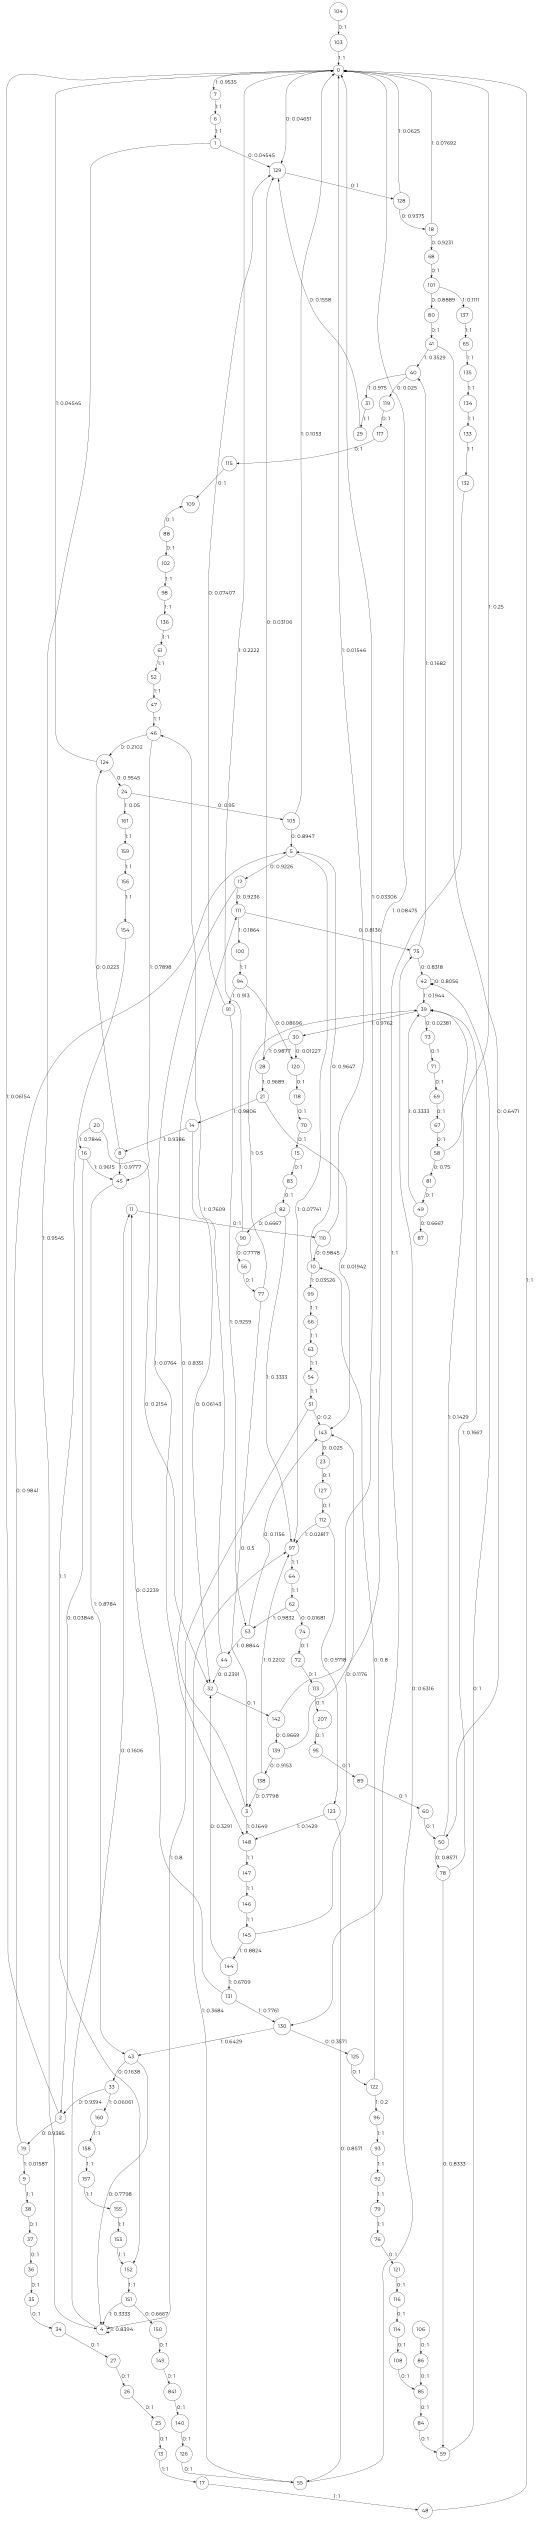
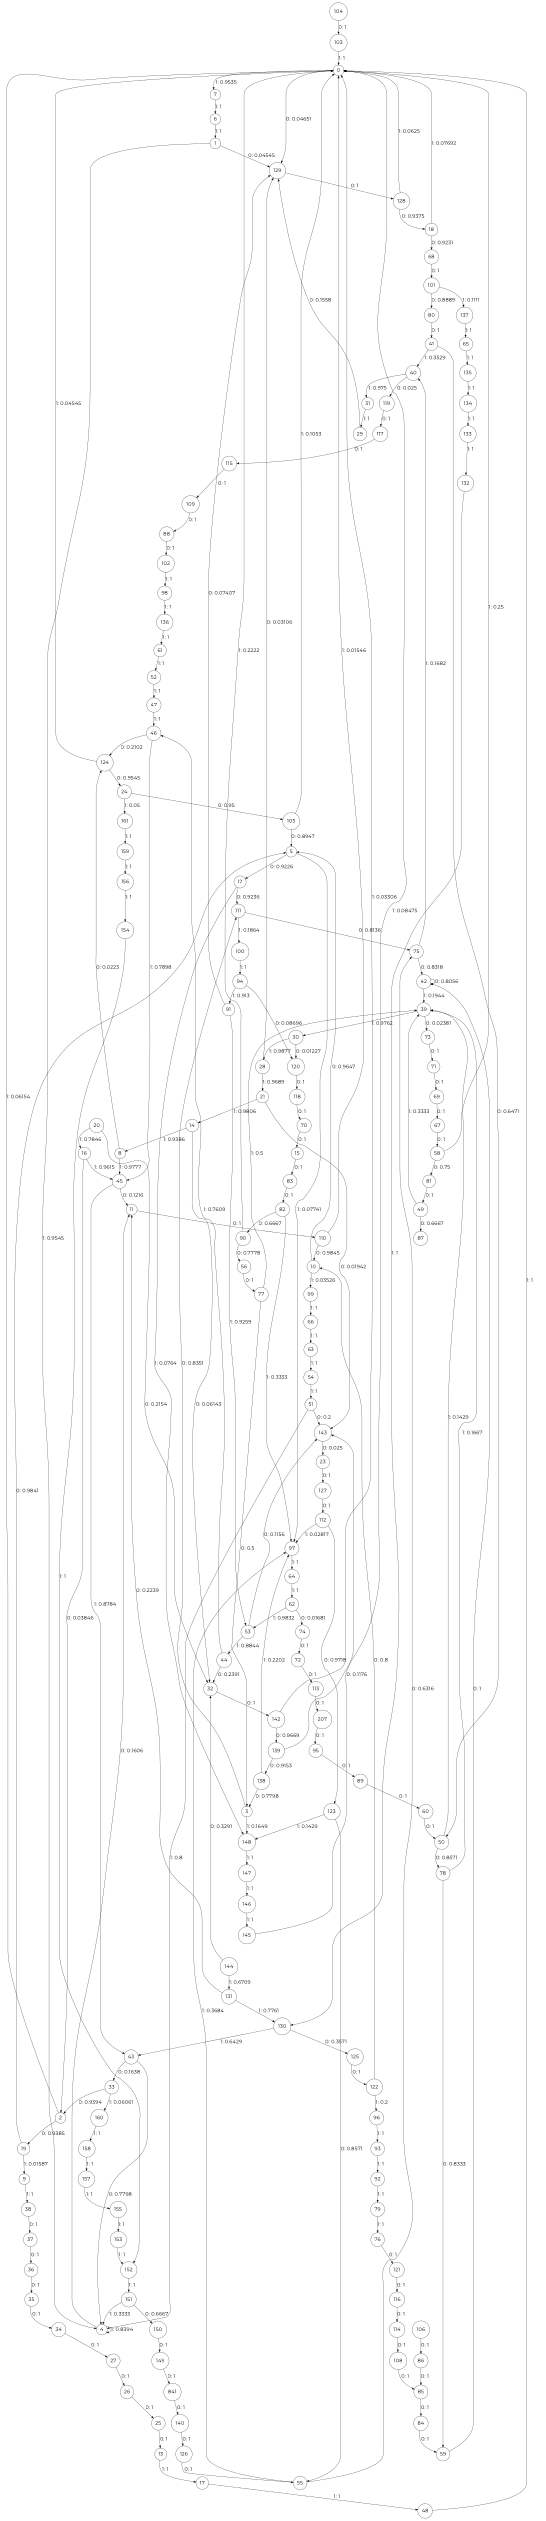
edge "88" -> "109": reversed
edge "45" -> "11": added, label "0: 0.1216"
edge "145" -> "144": removed, label "1: 0.8824"
